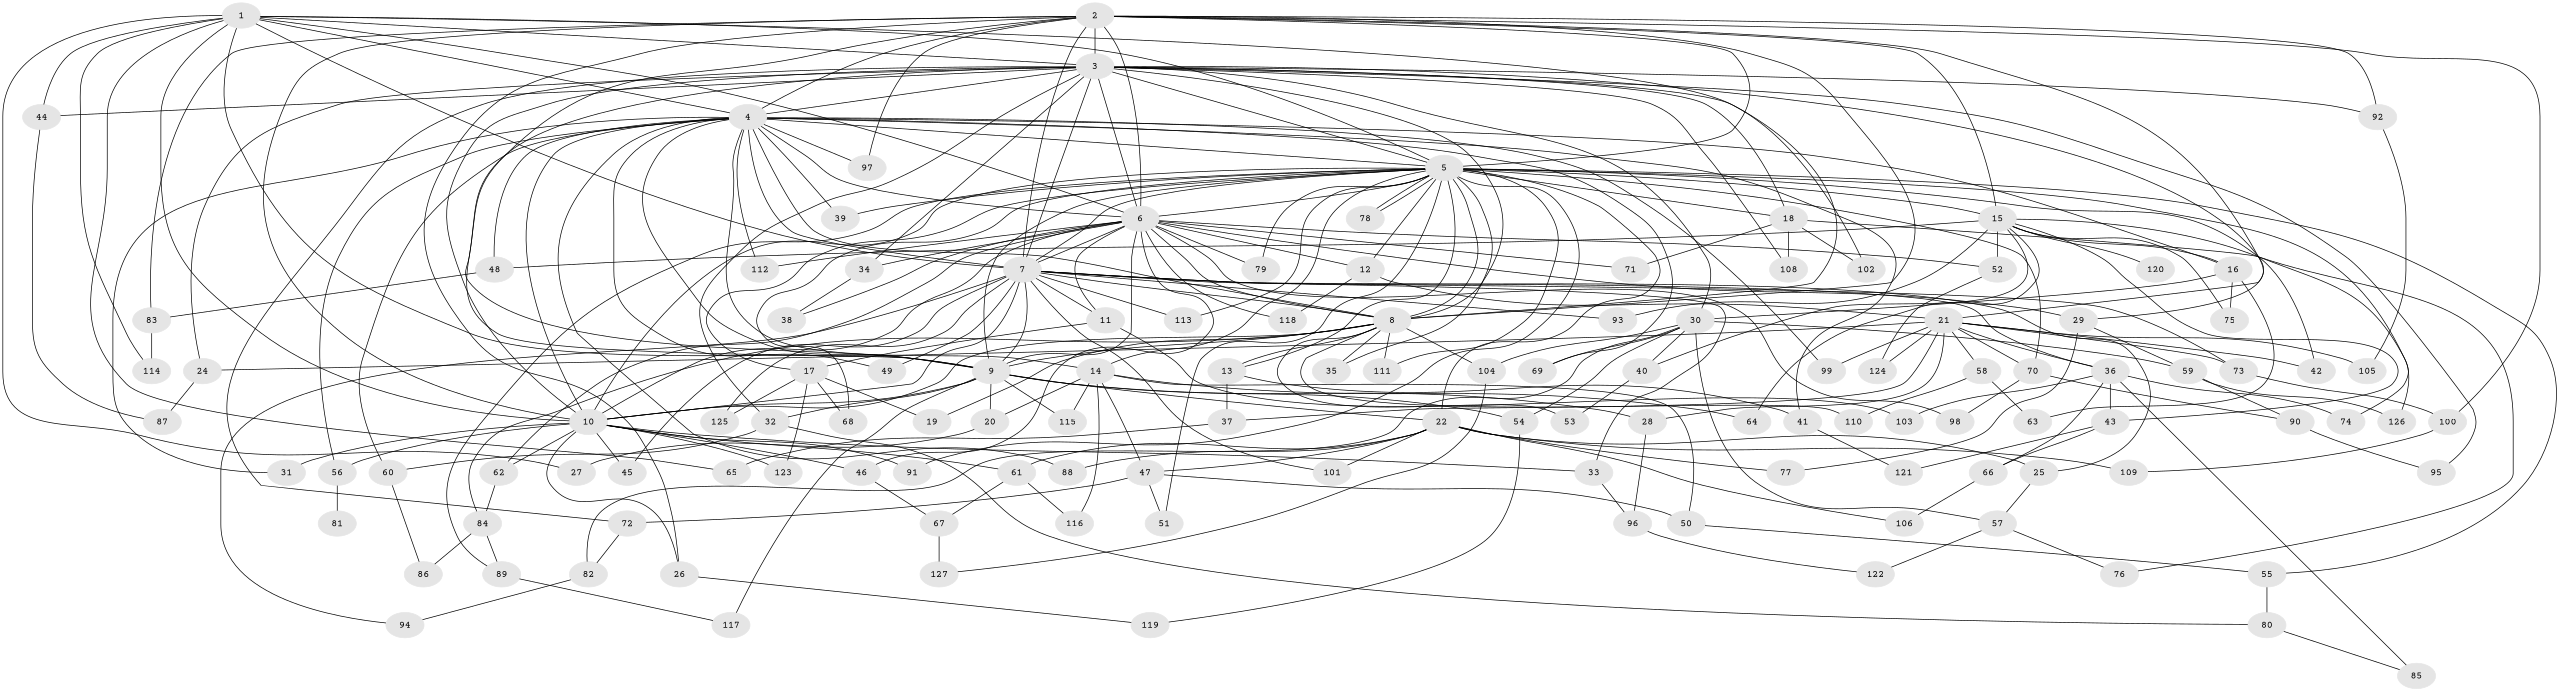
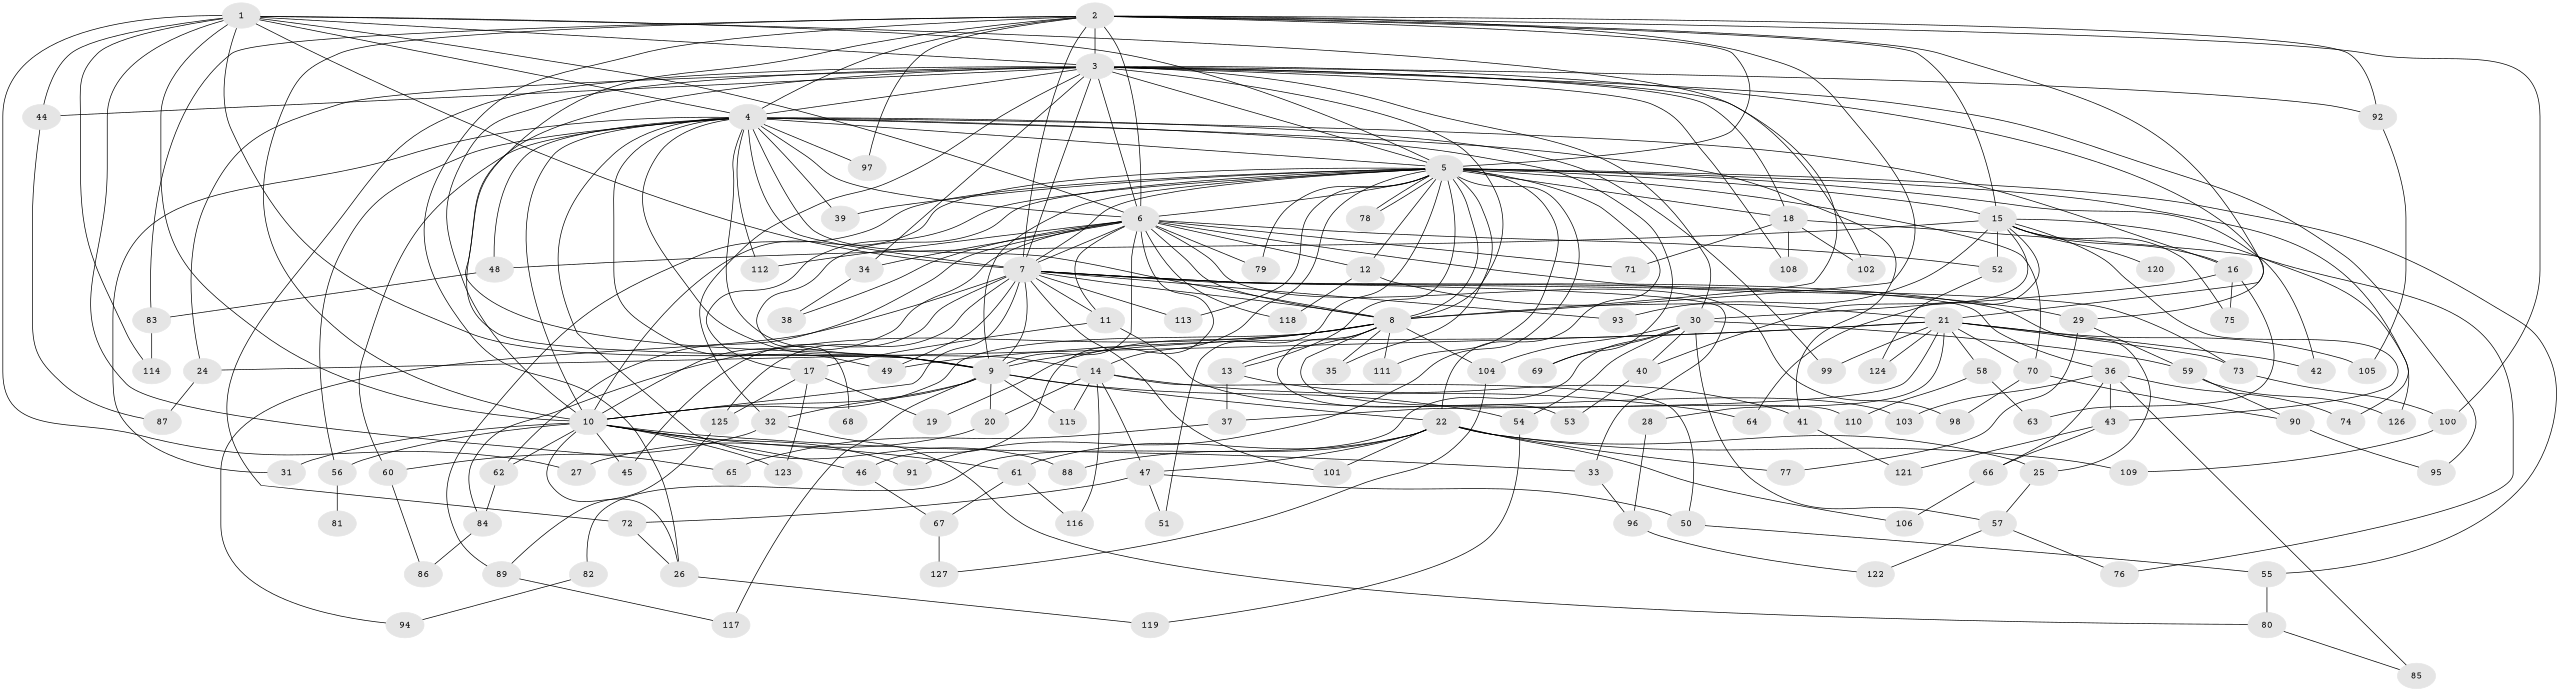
edge "21" -- "36": now "21" -- "49"
edge "17" -- "68": removed
edge "9" -- "28": removed
edge "84" -- "89": now "125" -- "89"
edge "72" -- "82": now "72" -- "26"
